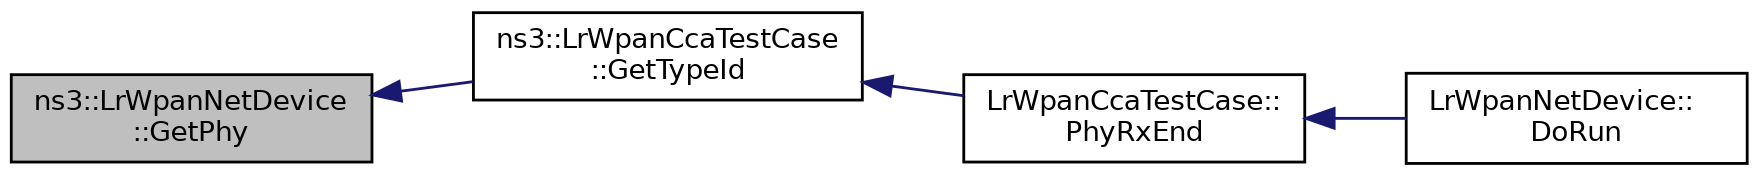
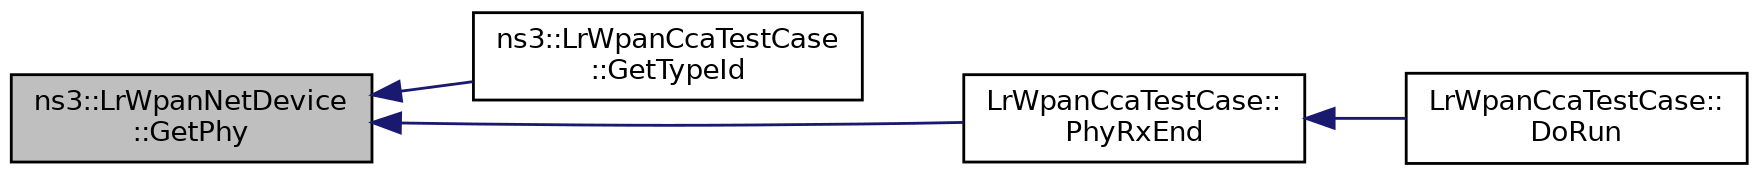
edge "LrWpanCcaTestCase:: PhyRxEnd" -> "ns3::LrWpanCcaTestCase ::GetTypeId": now "LrWpanCcaTestCase:: PhyRxEnd" -> "ns3::LrWpanNetDevice ::GetPhy"
node "LrWpanNetDevice:: DoRun": label "LrWpanNetDevice:: DoRun" -> "LrWpanCcaTestCase:: DoRun"
